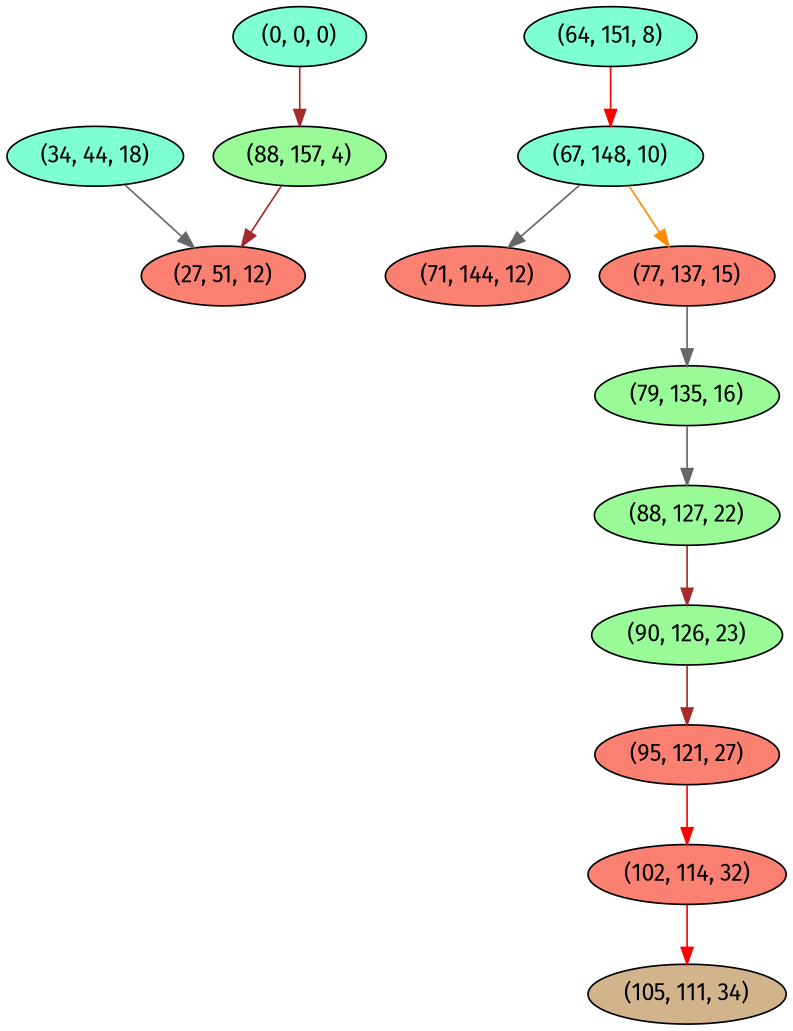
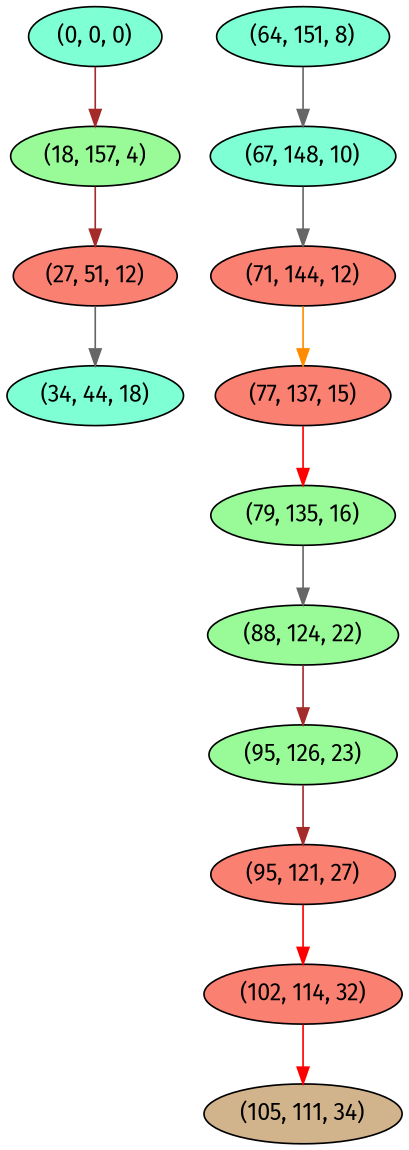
edge "(64, 151, 8)" -> "(67, 148, 10)": color red -> gray40
node "(88, 157, 4)": label "(88, 157, 4)" -> "(18, 157, 4)"
edge "(67, 148, 10)" -> "(77, 137, 15)": now "(71, 144, 12)" -> "(77, 137, 15)"
edge "(34, 44, 18)" -> "(27, 51, 12)": reversed
edge "(77, 137, 15)" -> "(79, 135, 16)": color gray40 -> red
node "(88, 127, 22)": label "(88, 127, 22)" -> "(88, 124, 22)"
node "(90, 126, 23)": label "(90, 126, 23)" -> "(95, 126, 23)"
